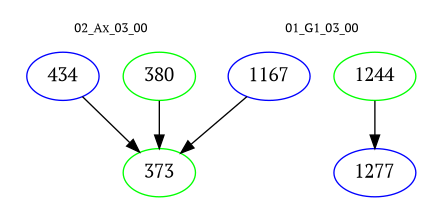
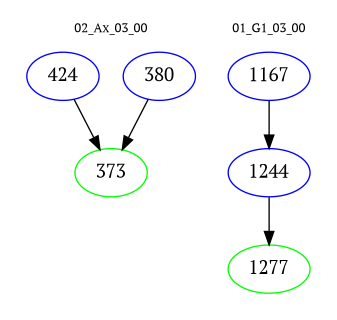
node "434": label "434" -> "424"
node "380": color green -> blue
node "1244": color green -> blue
edge "1167" -> "373": now "1167" -> "1244"
node "1277": color blue -> green
